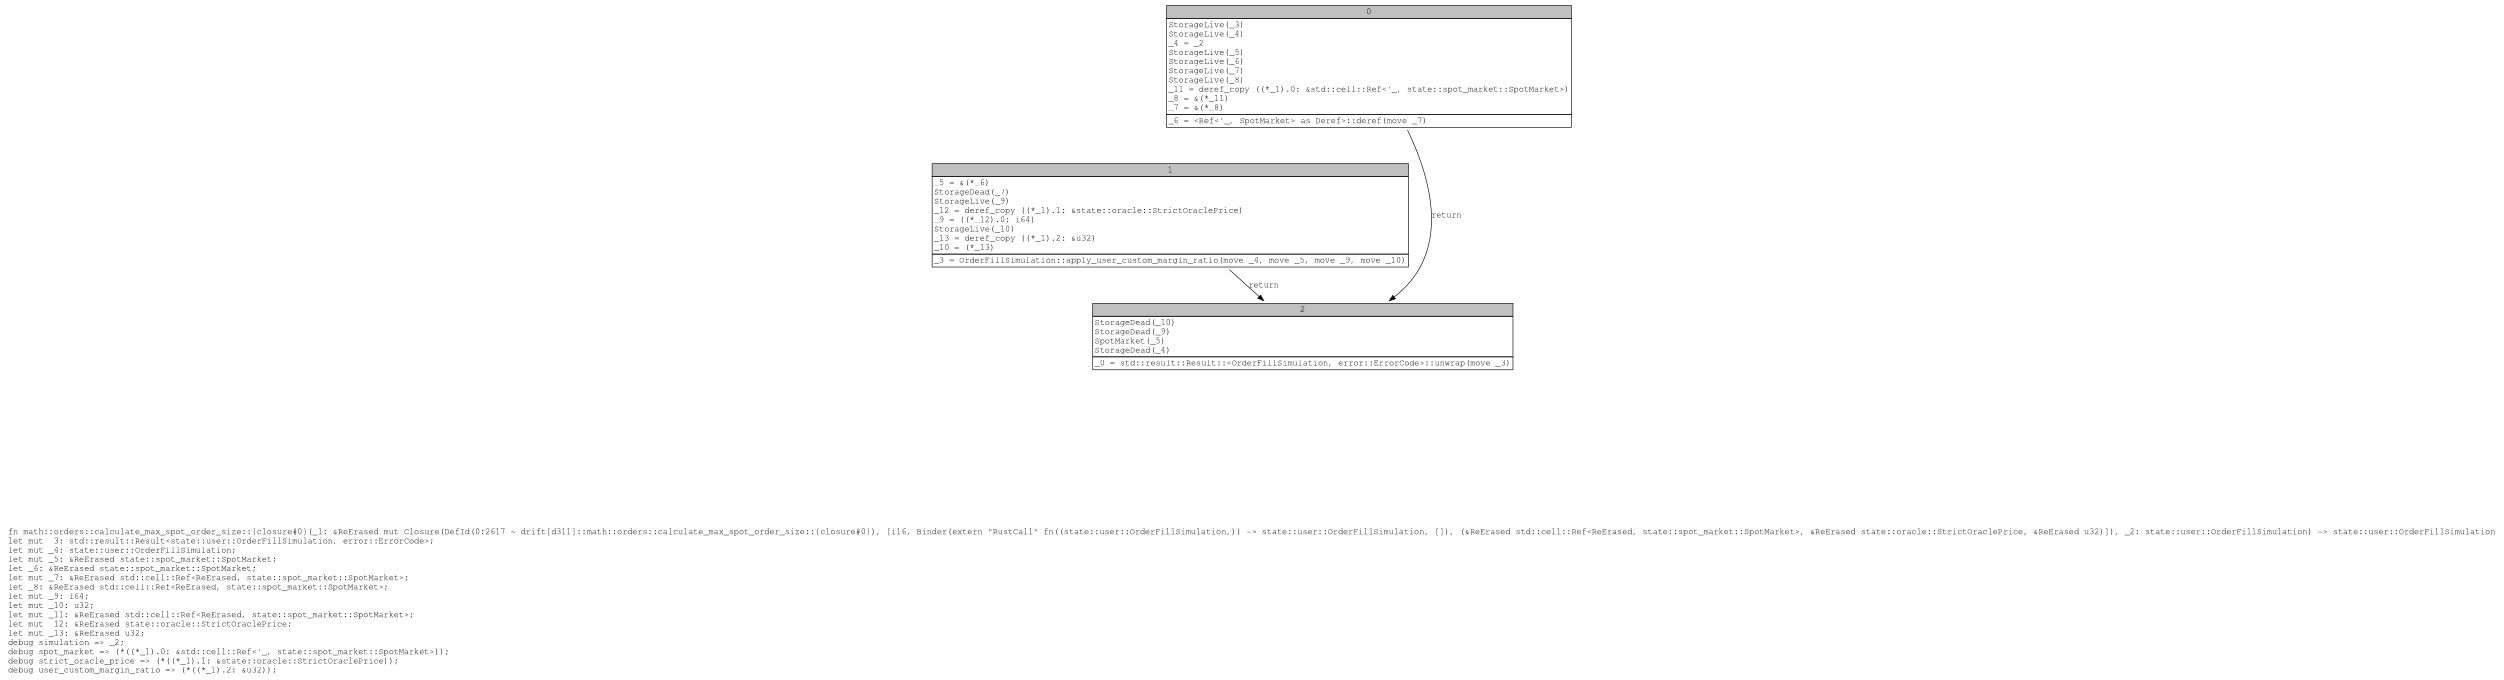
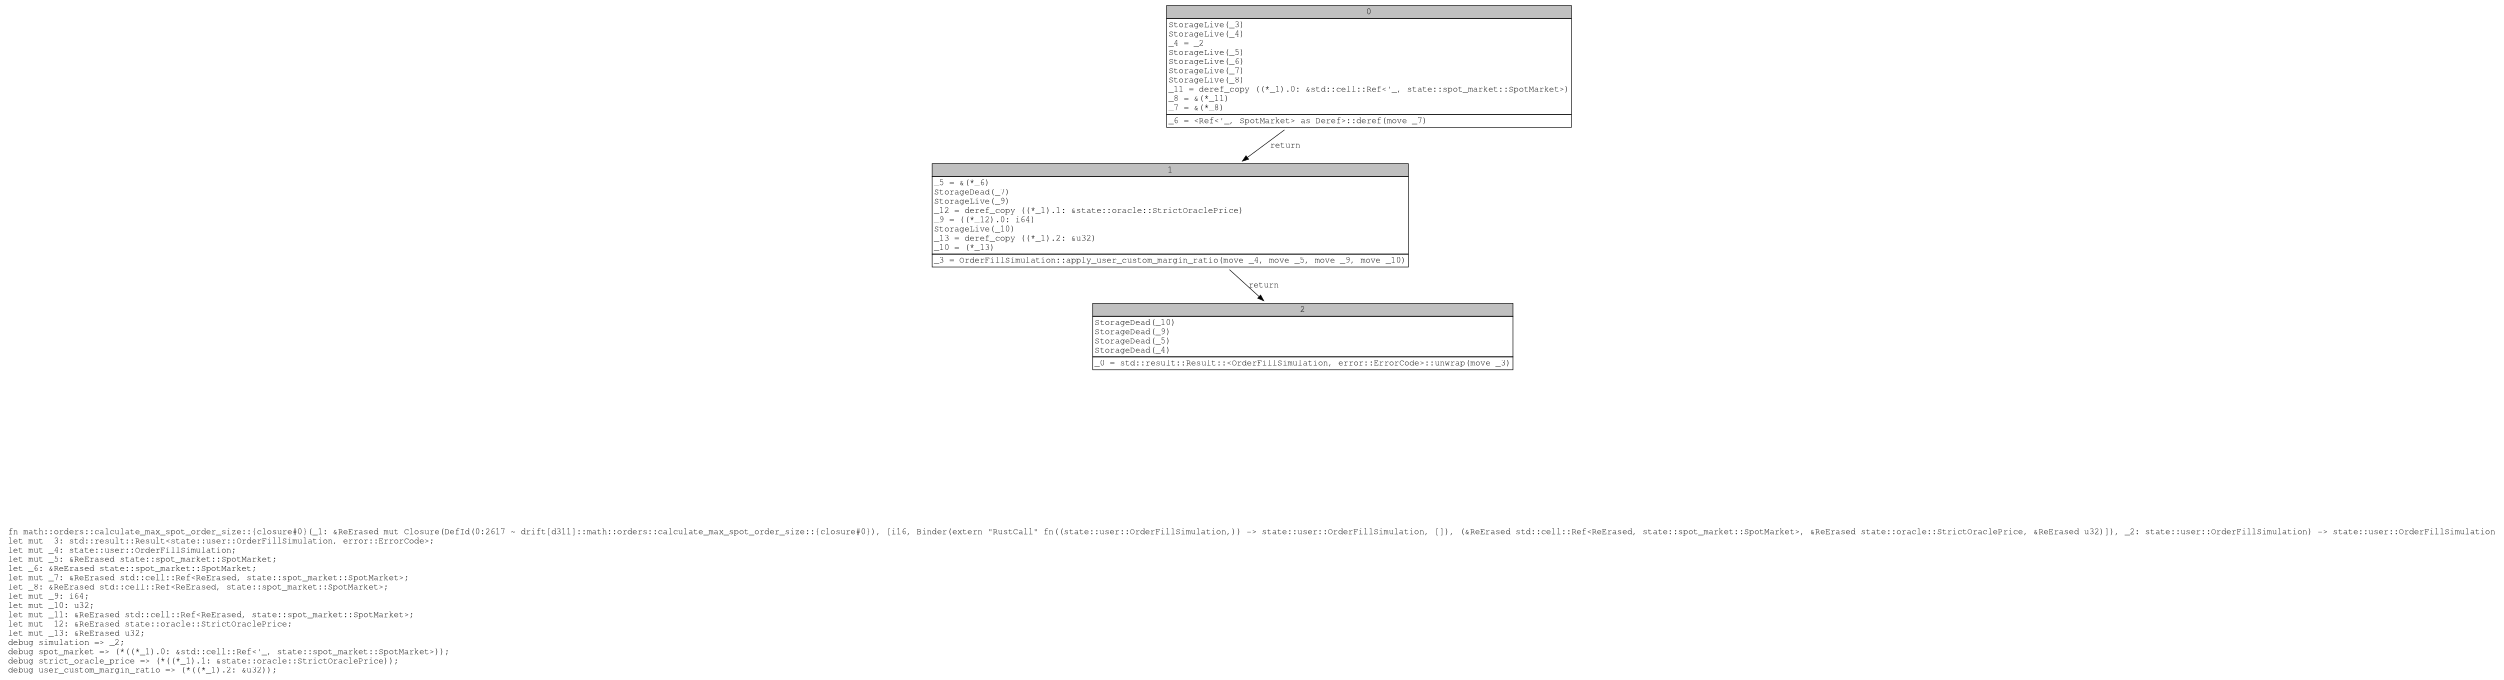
edge "0" -> "2": now "0" -> "1"
node "2": text "SpotMarket(_5)" -> "StorageDead(_5)"
